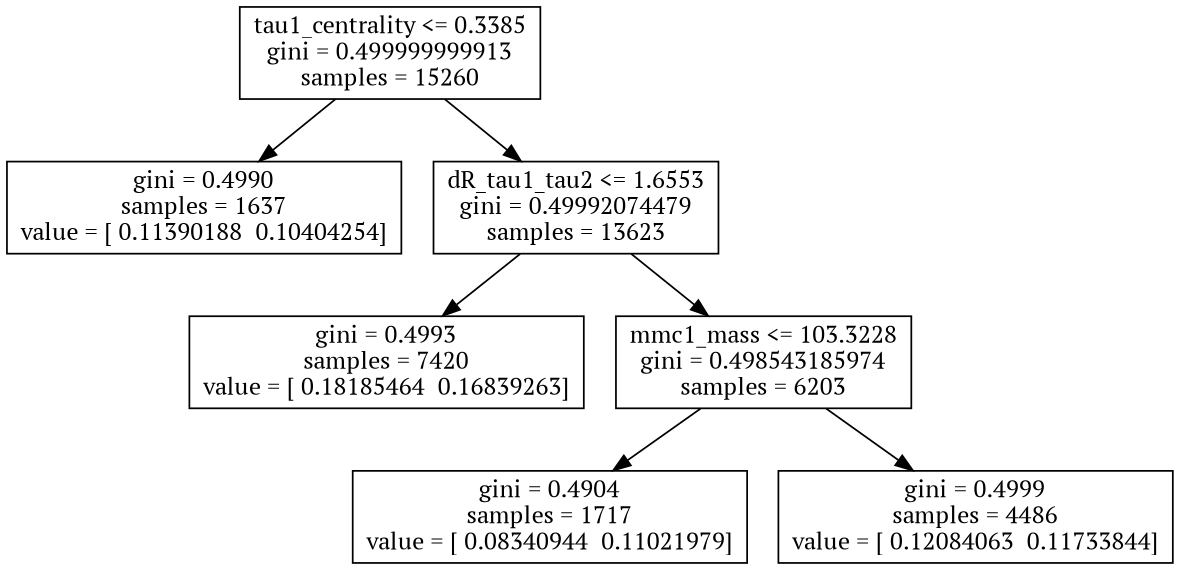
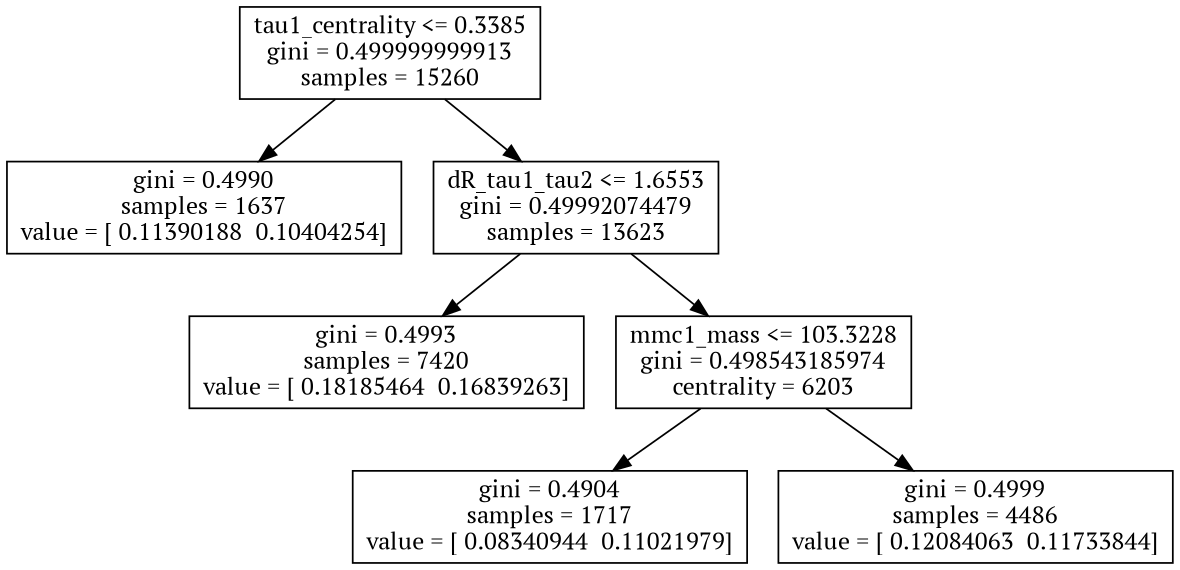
node "mmc1_mass <= 103.3228 gini = 0.498543185974 samples = 6203": label "mmc1_mass <= 103.3228 gini = 0.498543185974 samples = 6203" -> "mmc1_mass <= 103.3228 gini = 0.498543185974 centrality = 6203"
